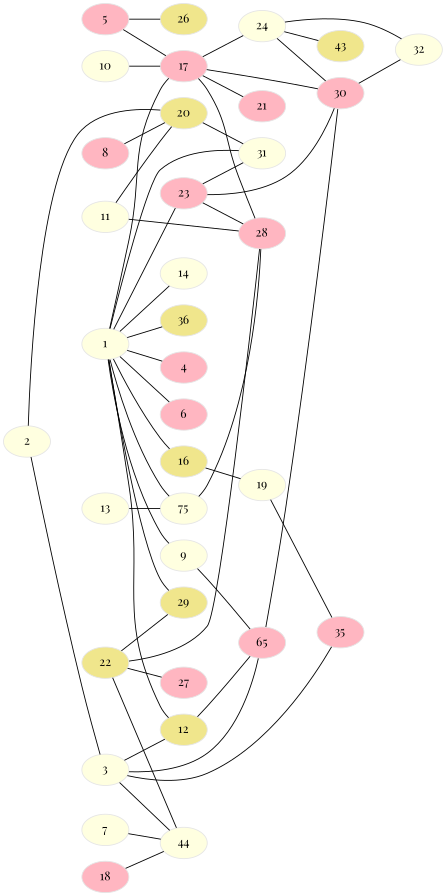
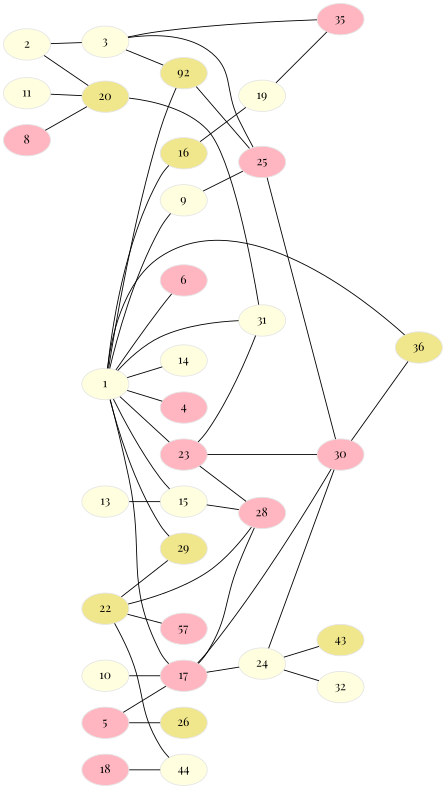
edge "32" -- "30": now "36" -- "30"
node "21": removed
edge "11" -- "28": removed
node "75": label "75" -> "15"
node "65": label "65" -> "25"
node "27": label "27" -> "57"
node "12": label "12" -> "92"
edge "3" -- "44": removed
node "7": removed
